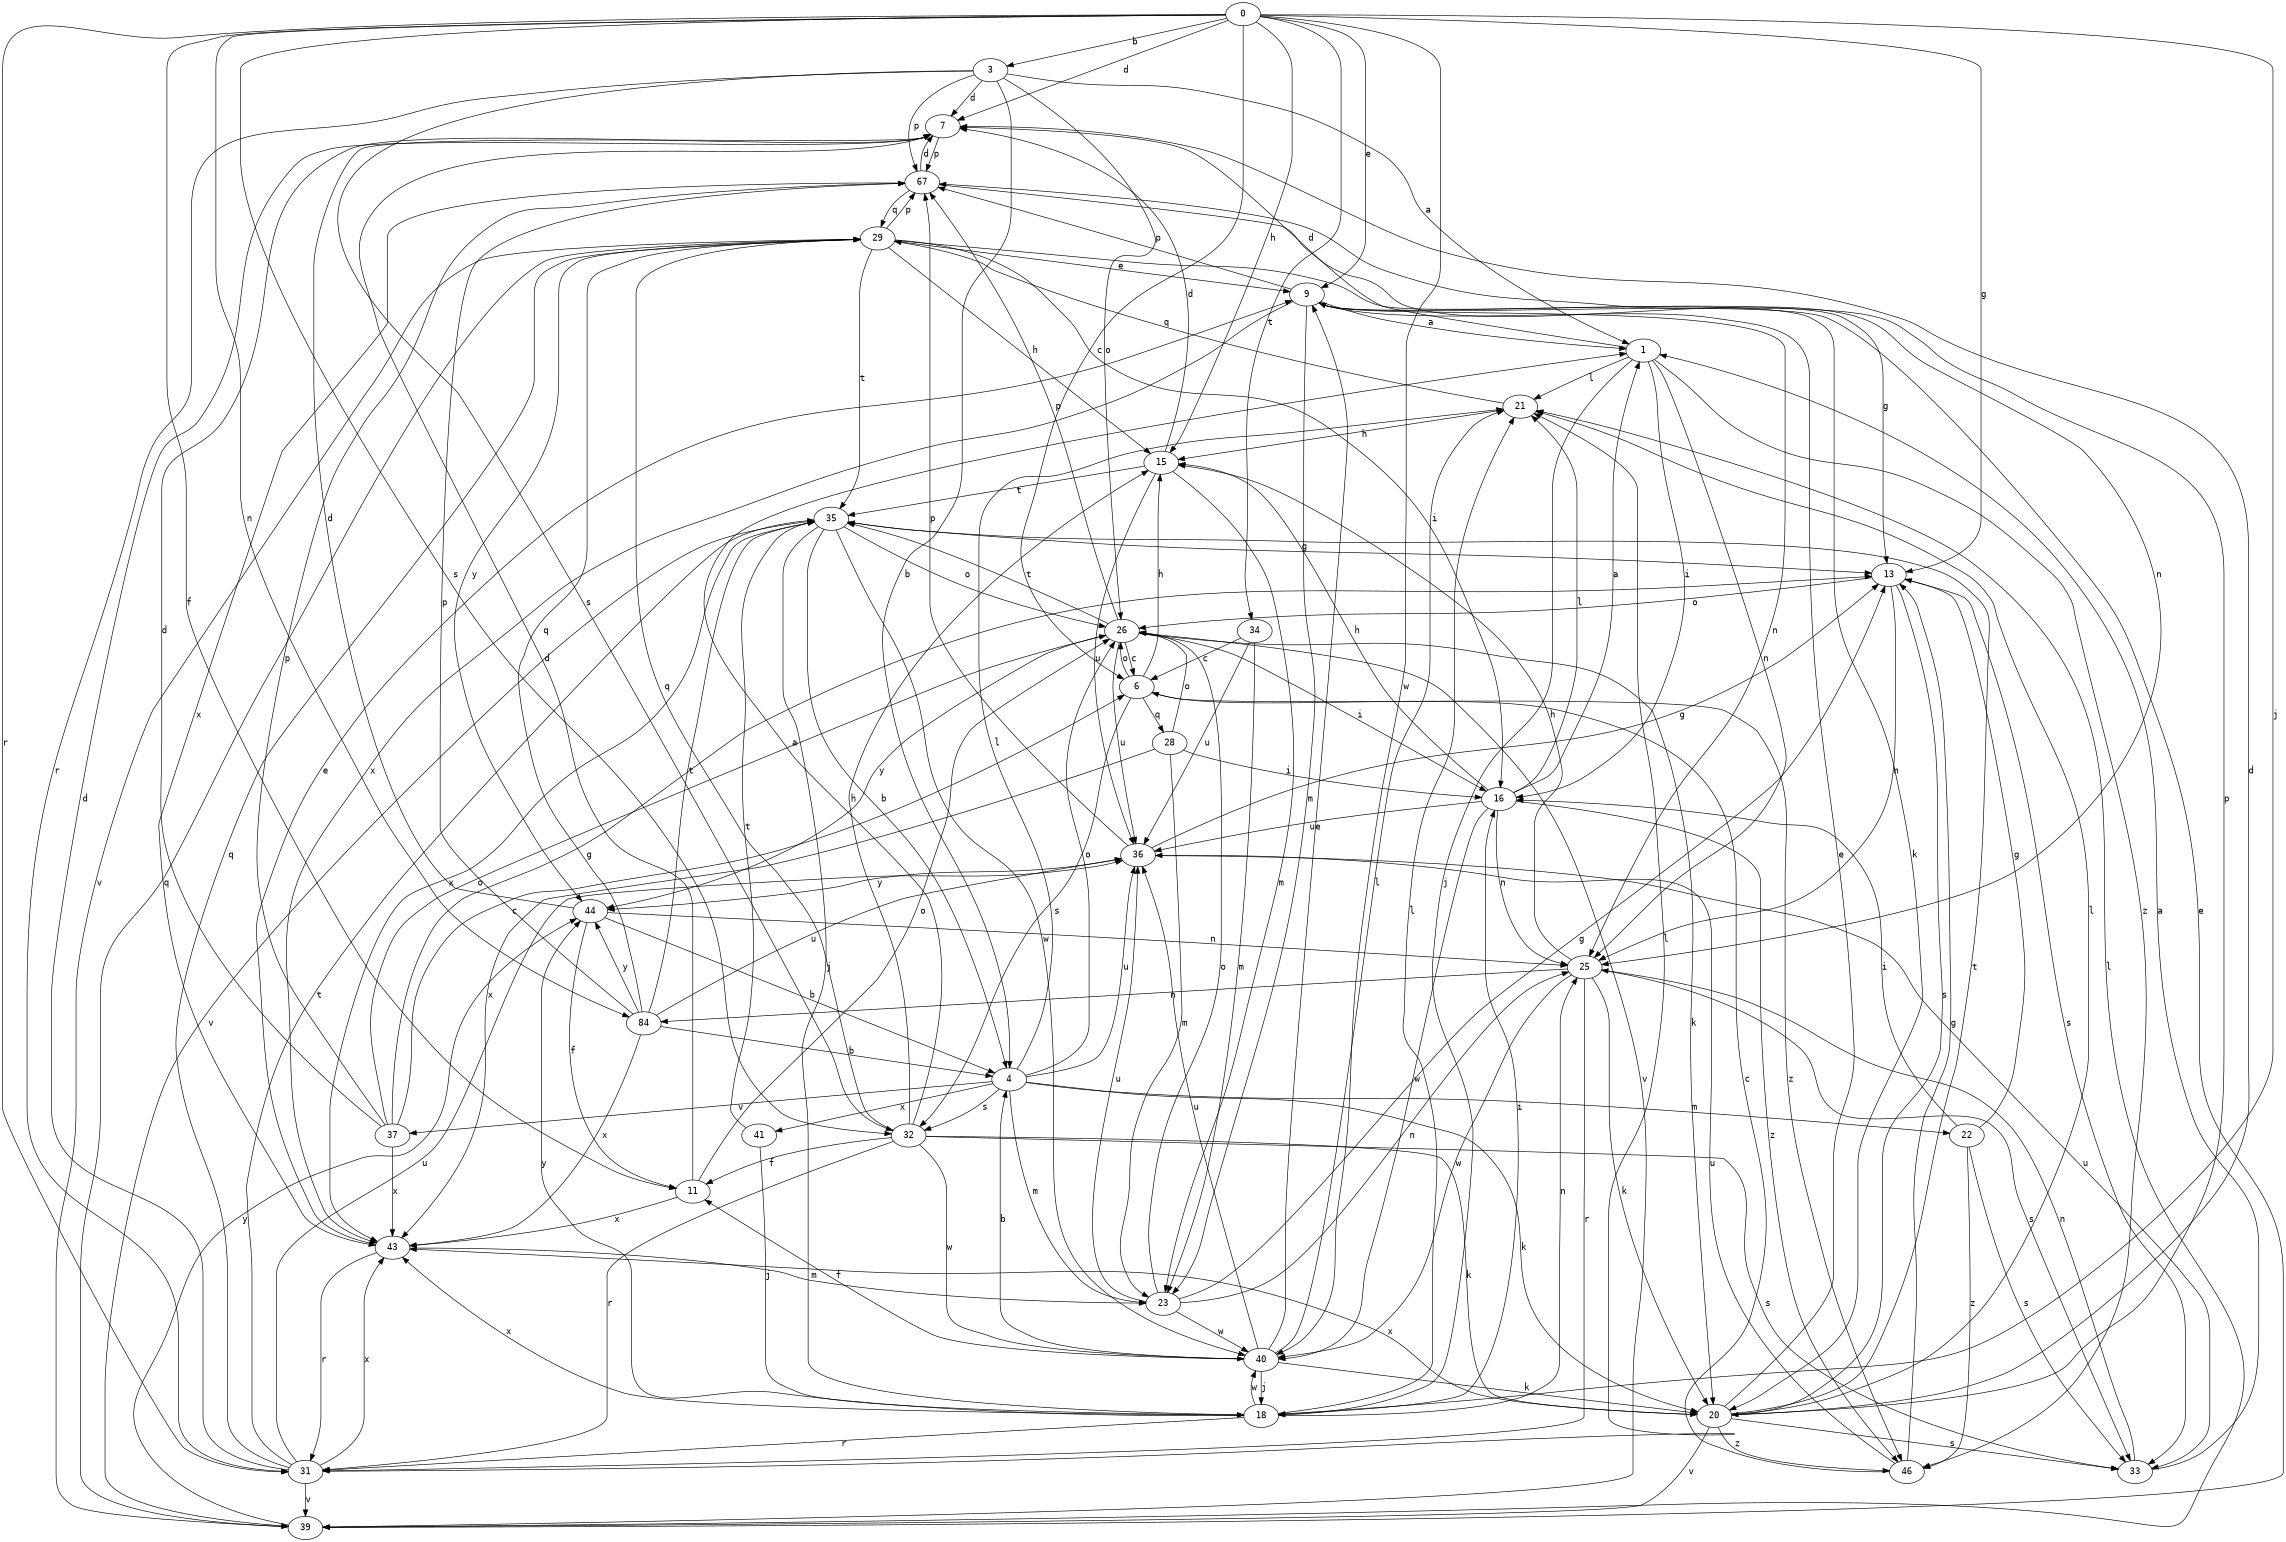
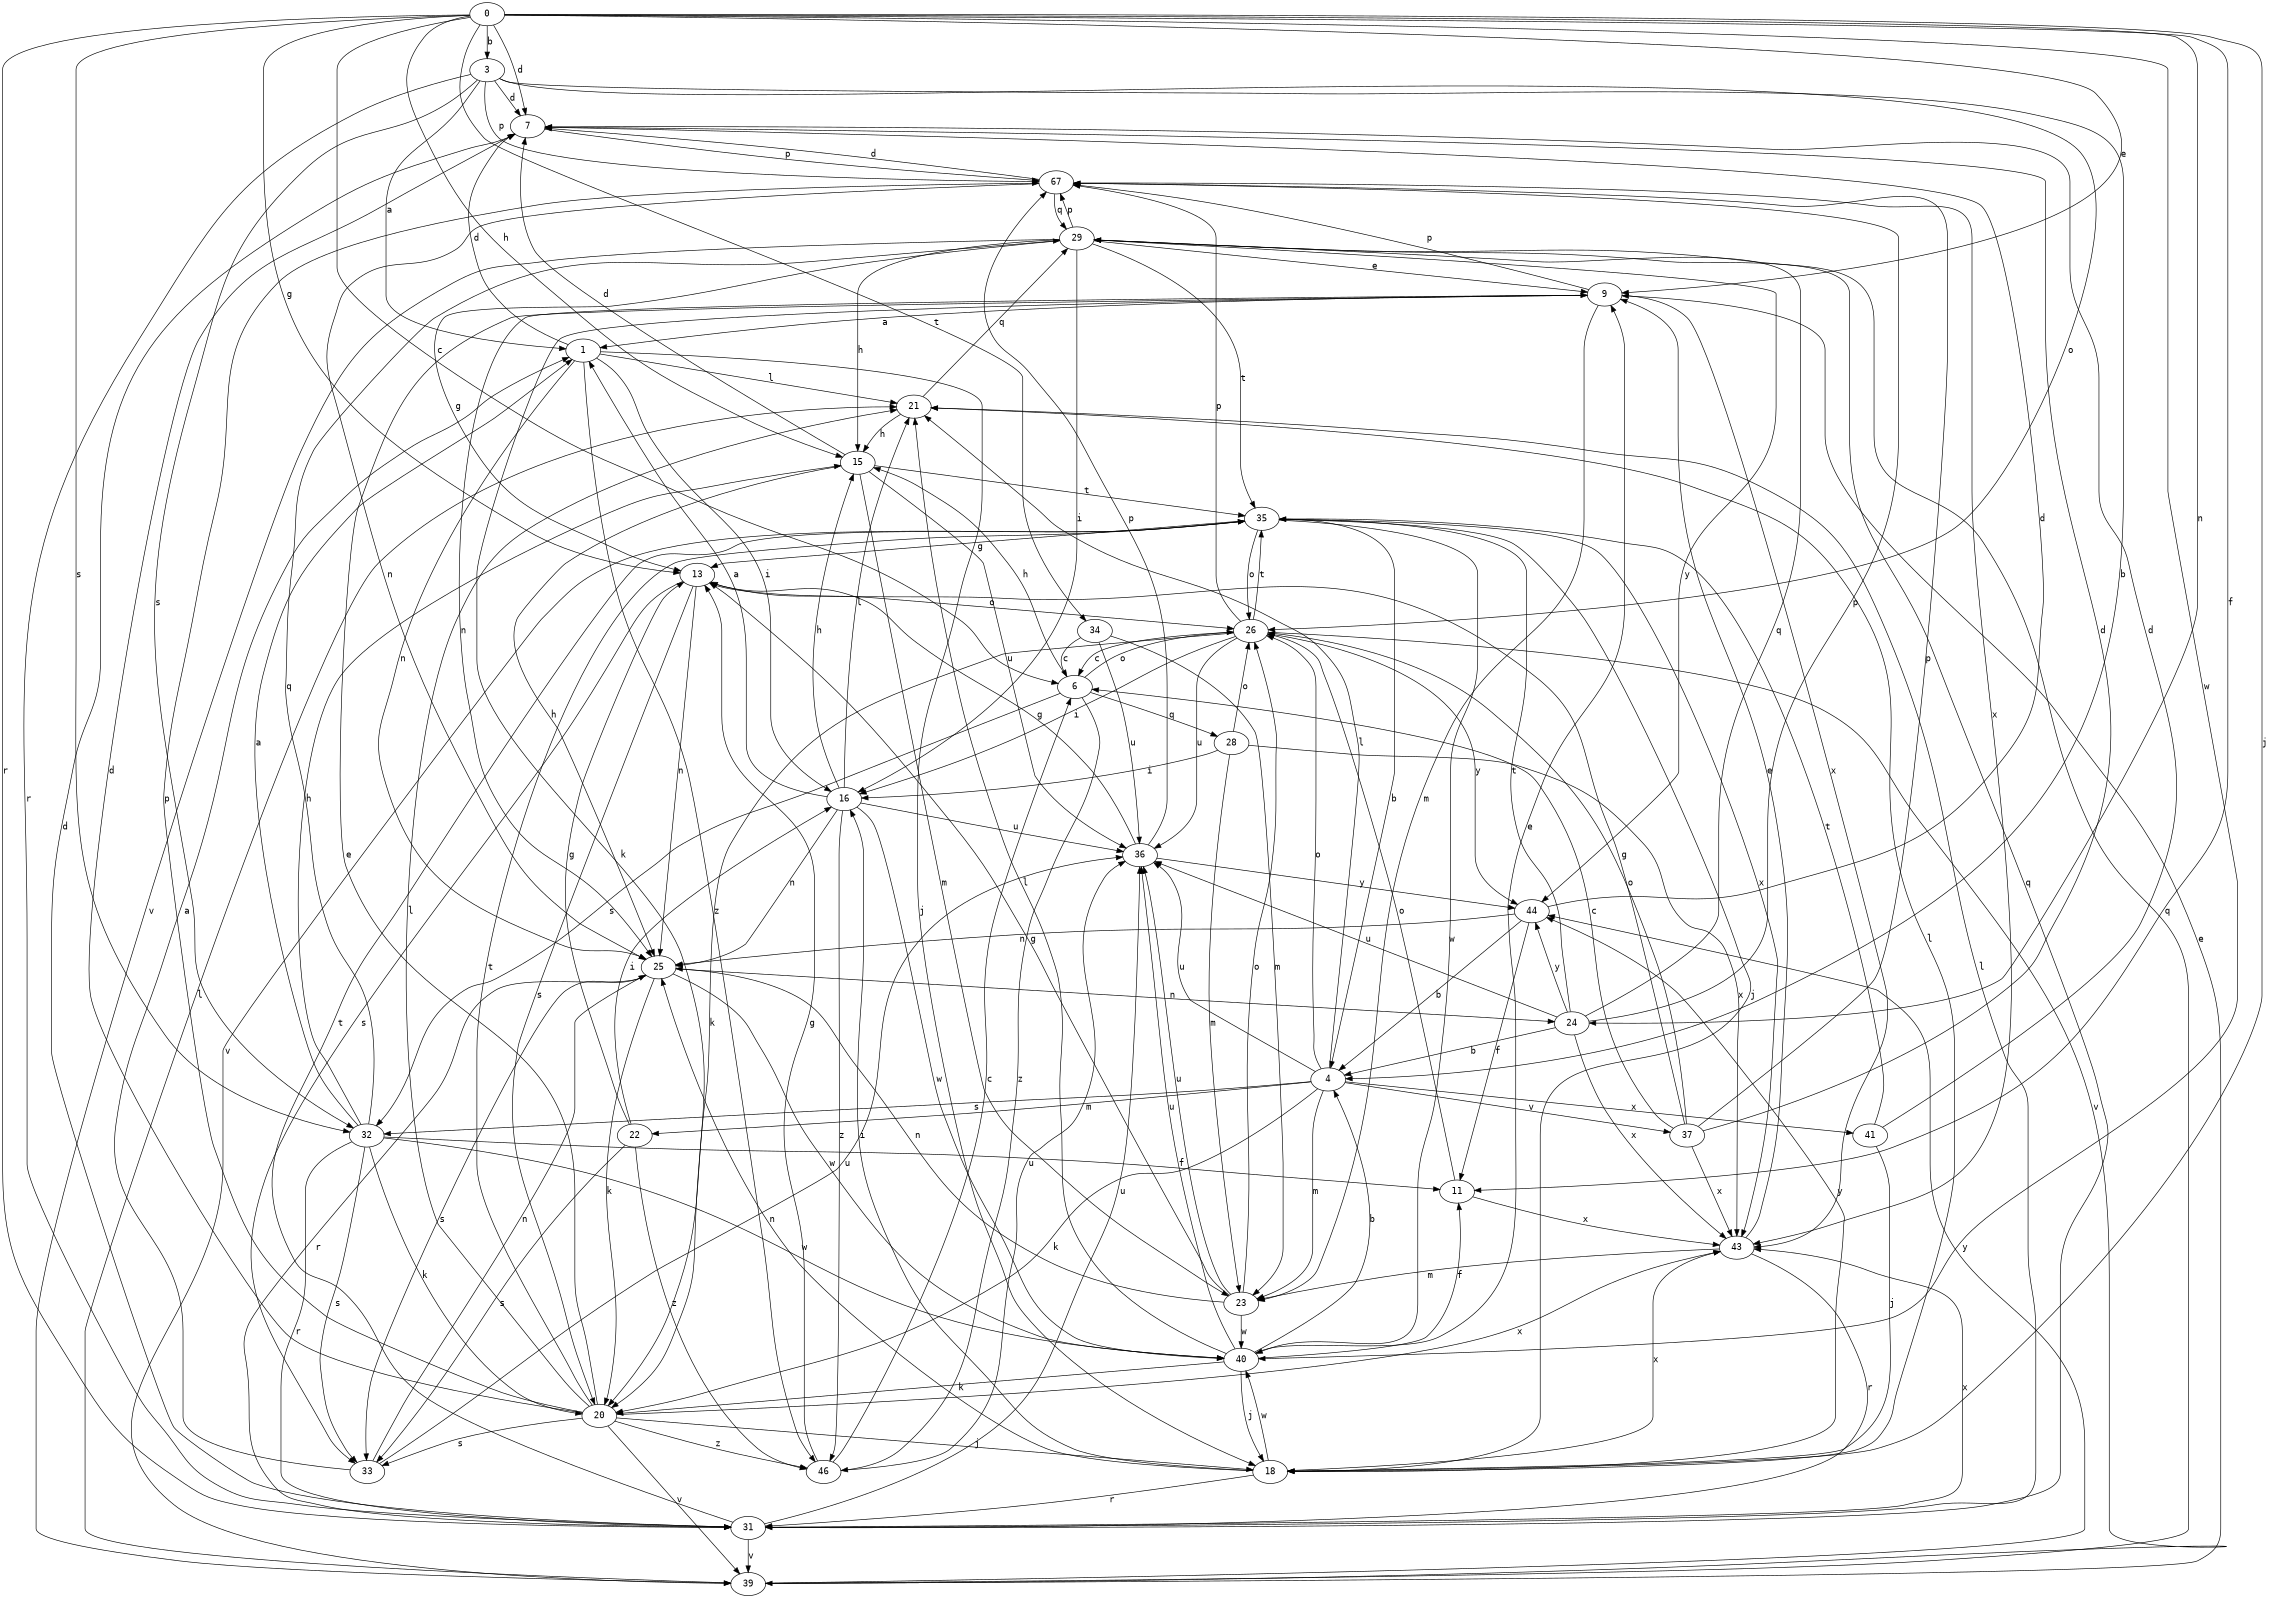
edge "11" -> "7": now "41" -> "7"
edge "25" -> "15": reversed
edge "36" -> "33": reversed
node "84": label "84" -> "24"
edge "20" -> "18": added, label "j"
